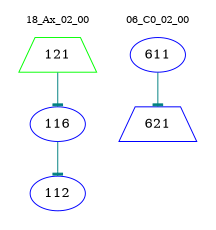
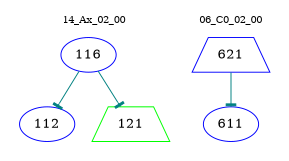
cluster "18_Ax_02_00": label "18_Ax_02_00" -> "14_Ax_02_00"
edge "121" -> "116": reversed
edge "611" -> "621": reversed
